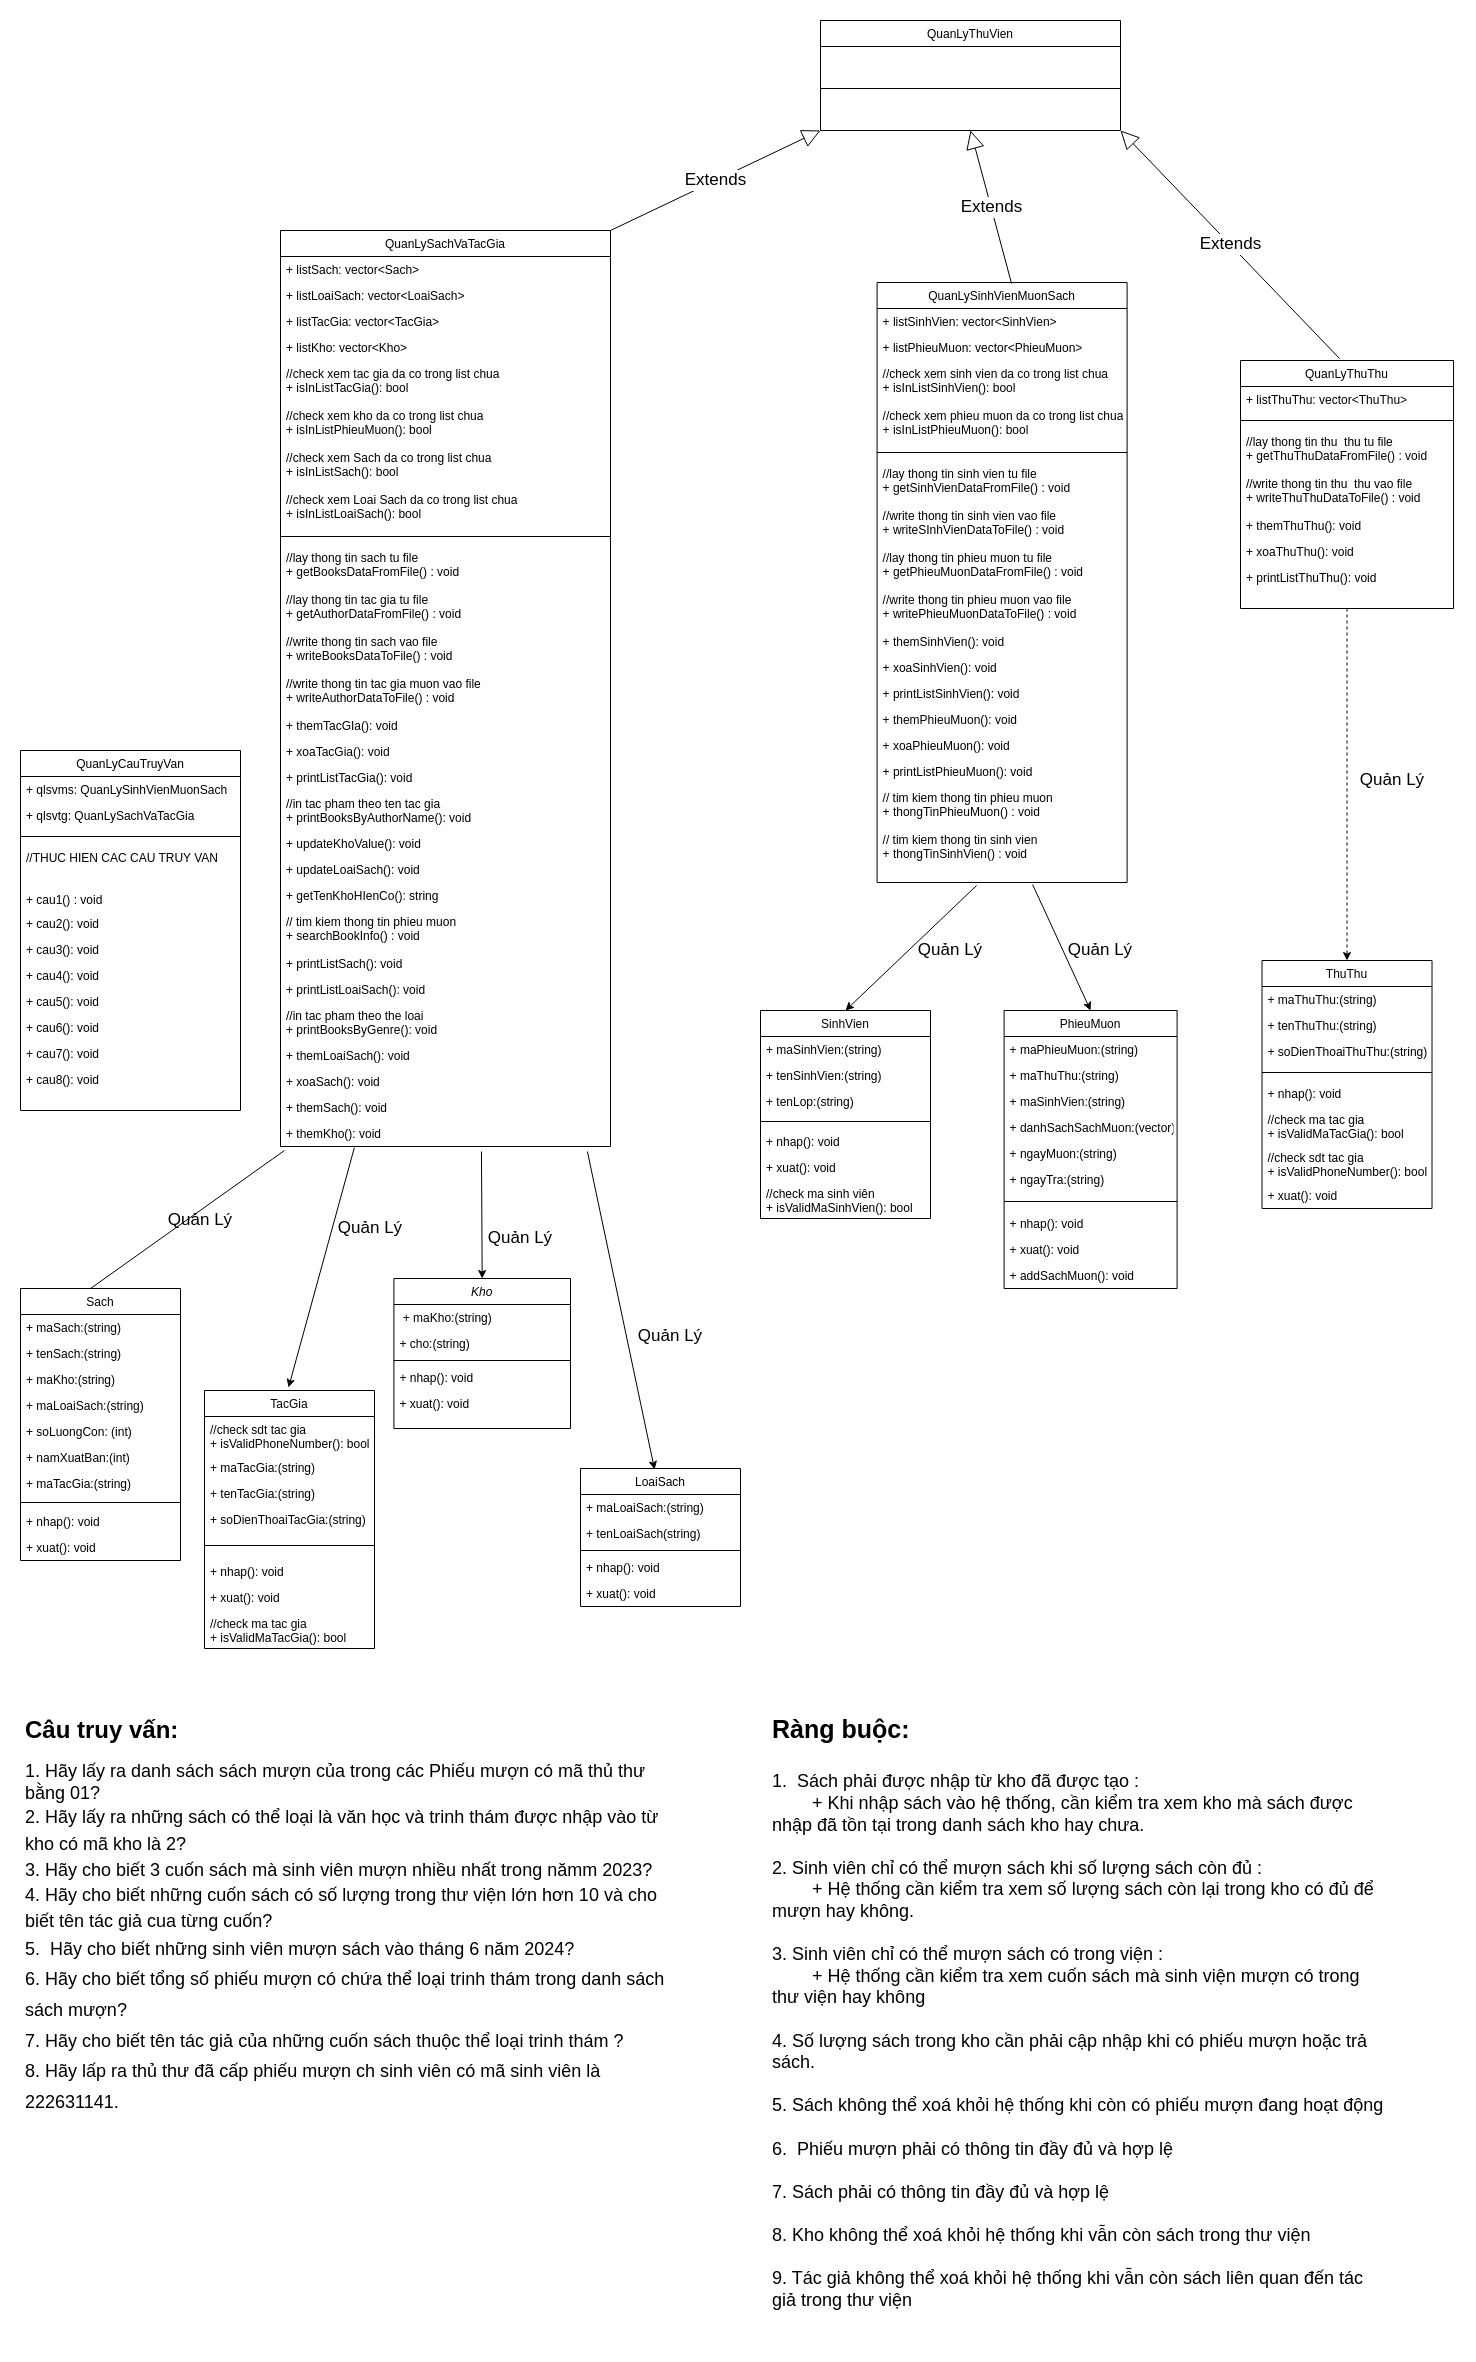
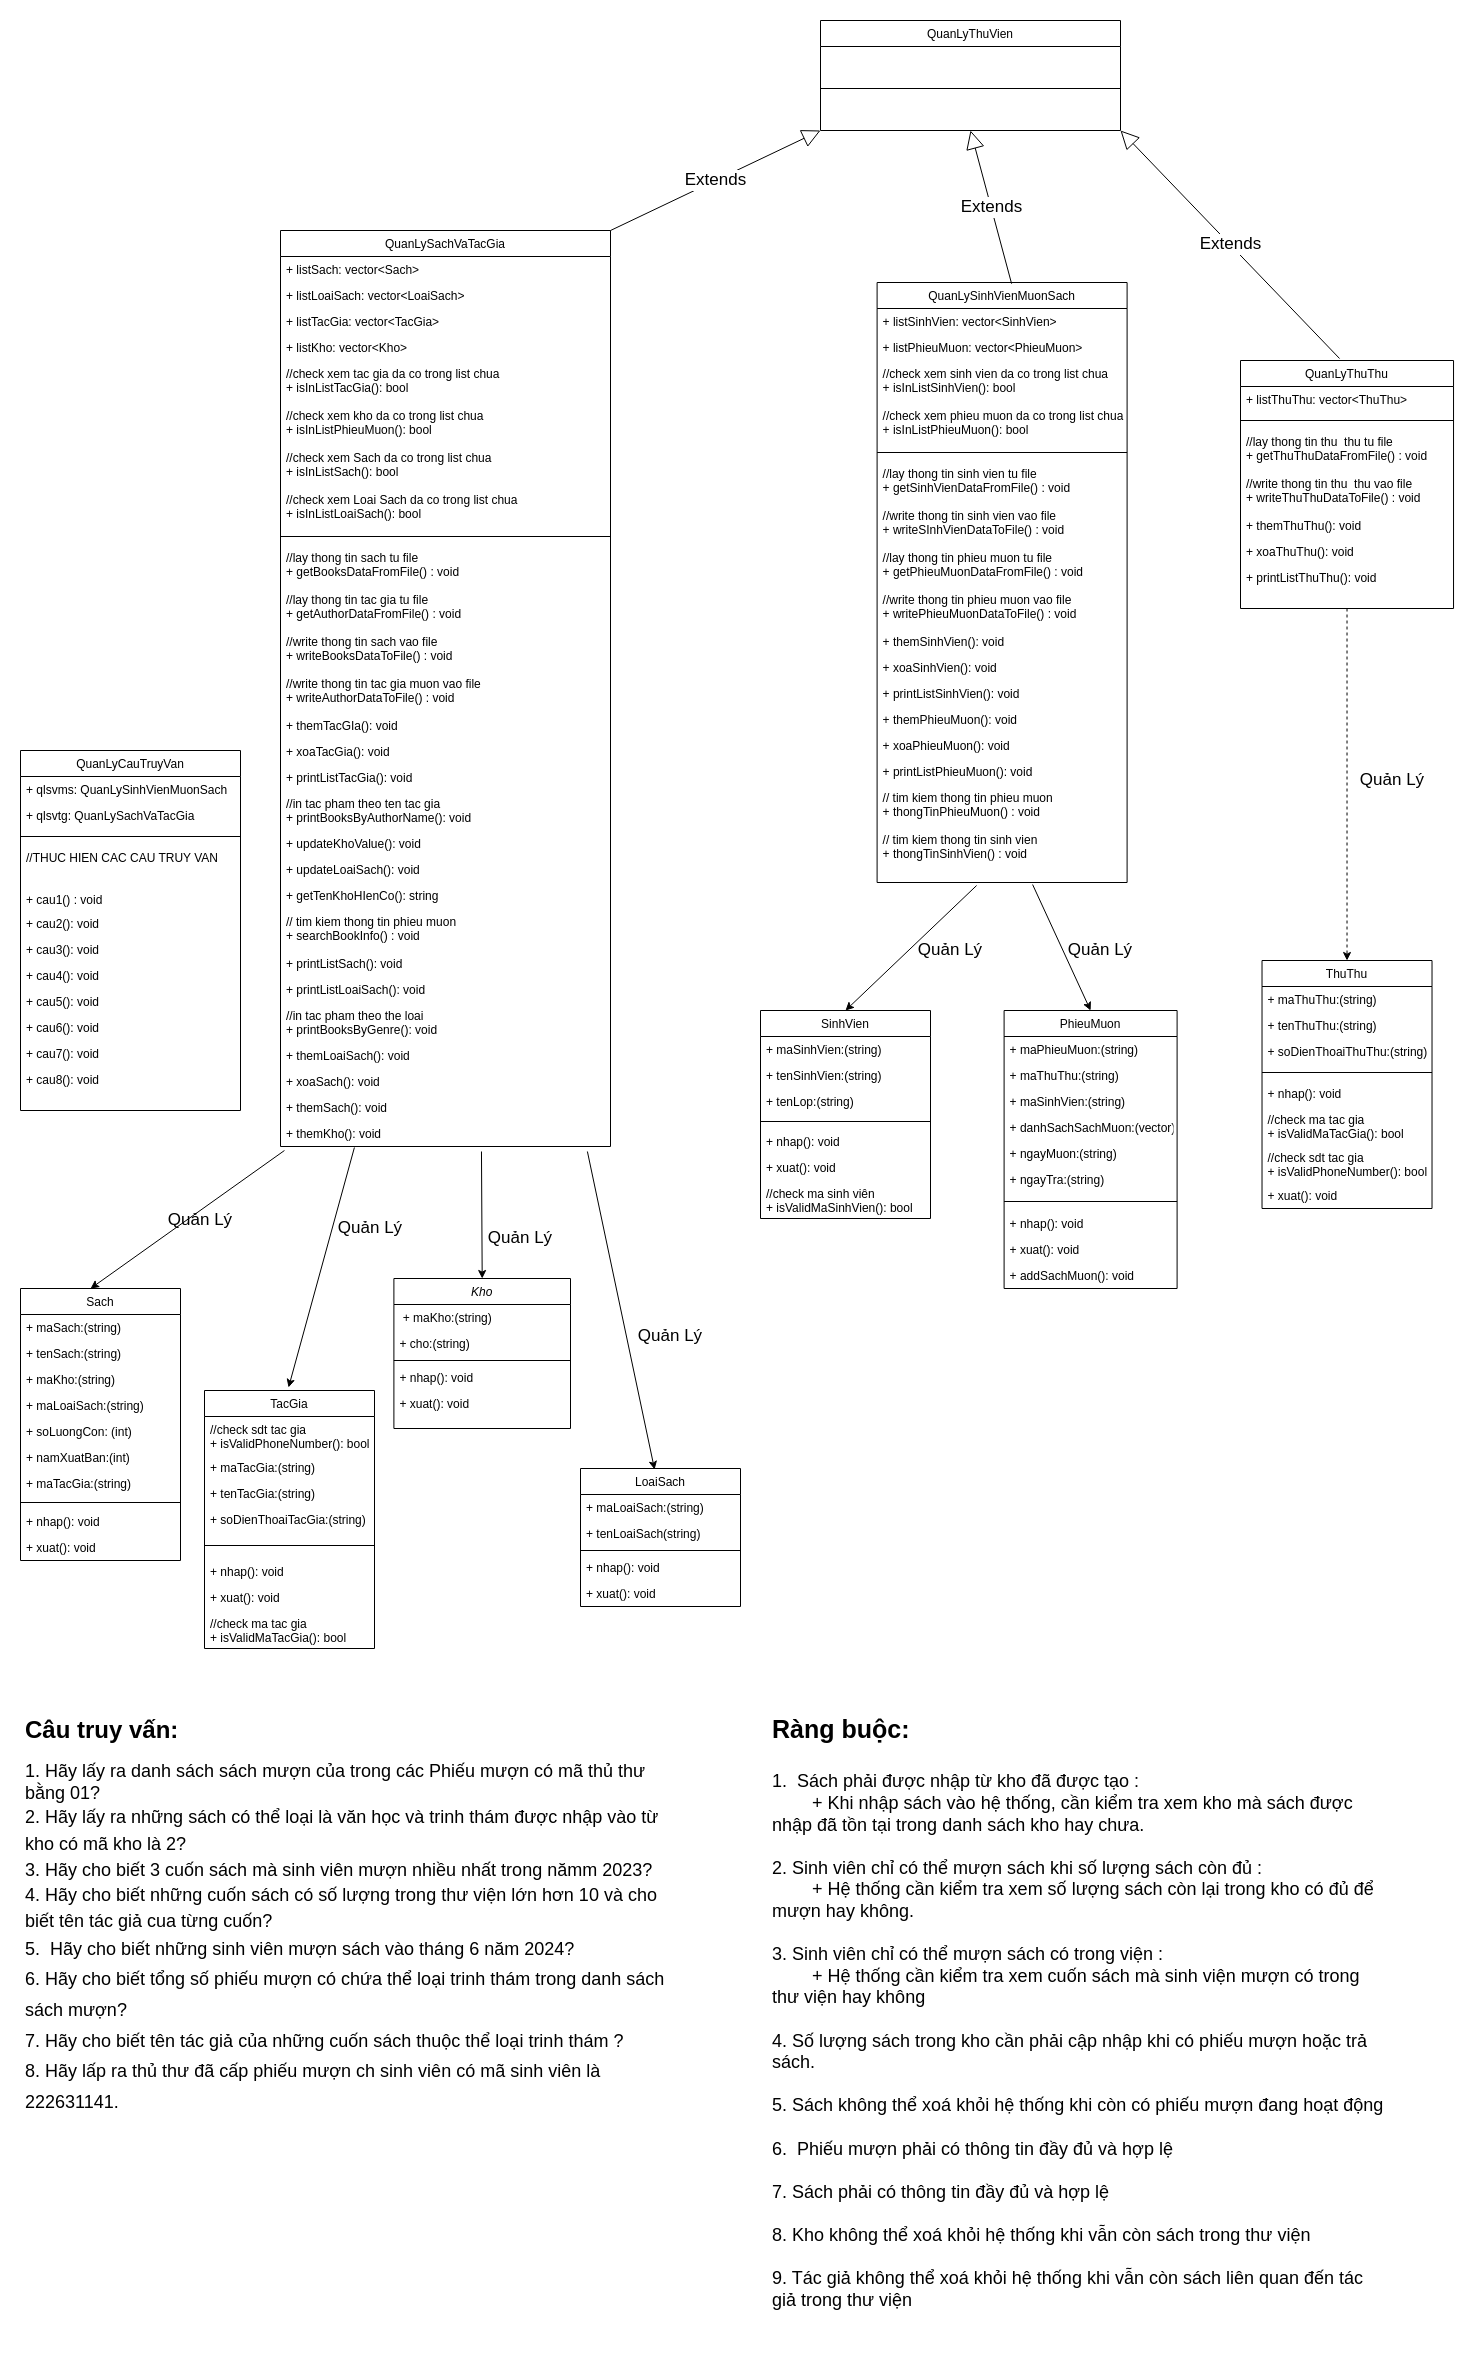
edge "+ themKho(): void" -- "Sach": arrowhead none -> classic
